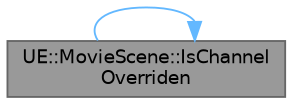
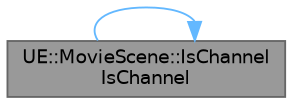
node "UE::MovieScene::IsChannel Overriden": label "UE::MovieScene::IsChannel Overriden" -> "UE::MovieScene::IsChannel IsChannel"
